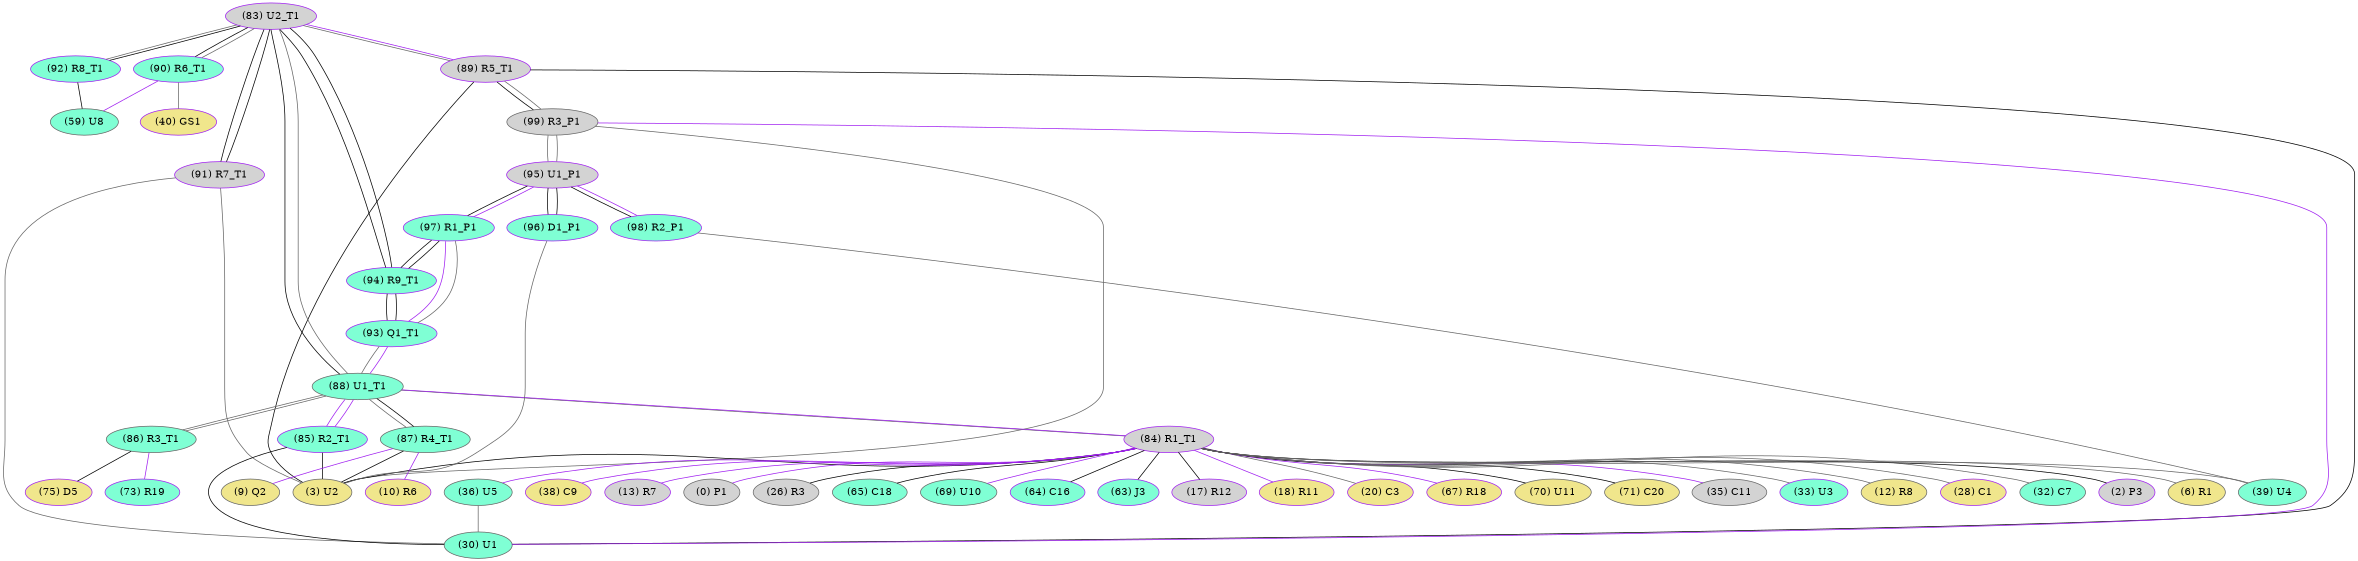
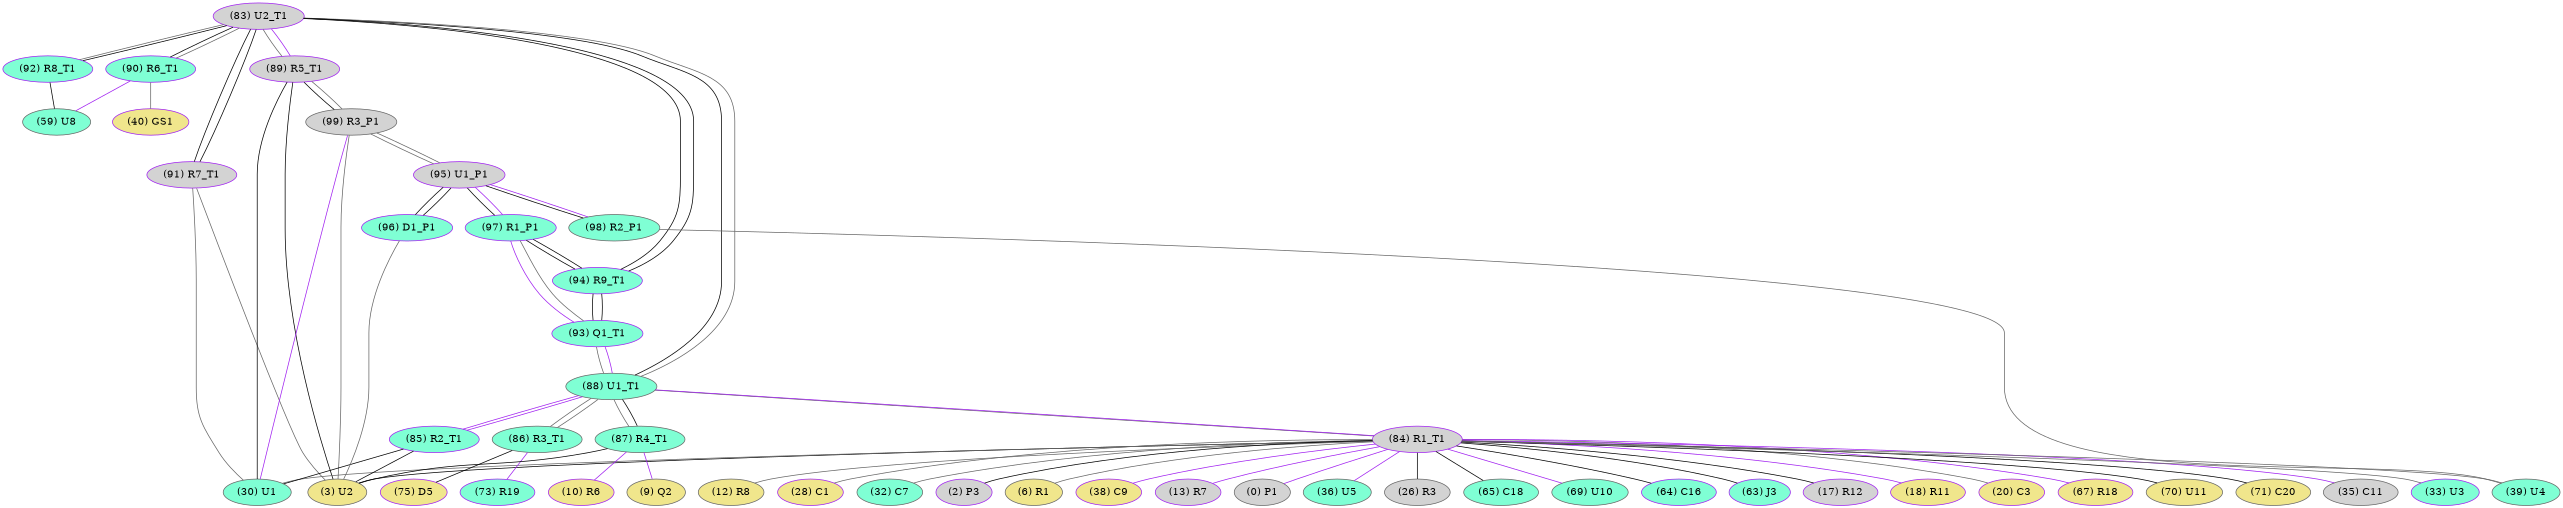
node "(98) R2_P1": color purple -> gray40
edge "(36) U5" -- "(30) U1": now "(84) R1_T1" -- "(30) U1"
